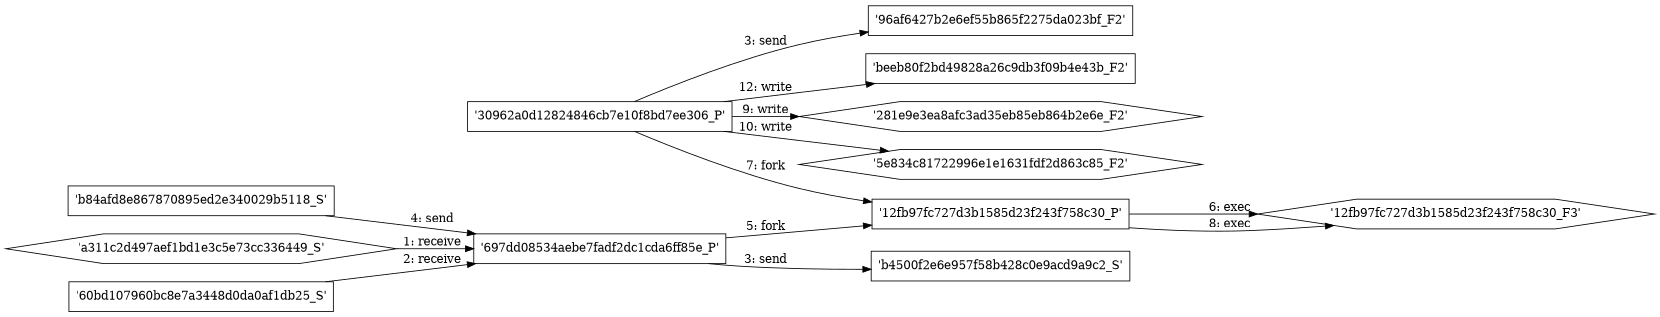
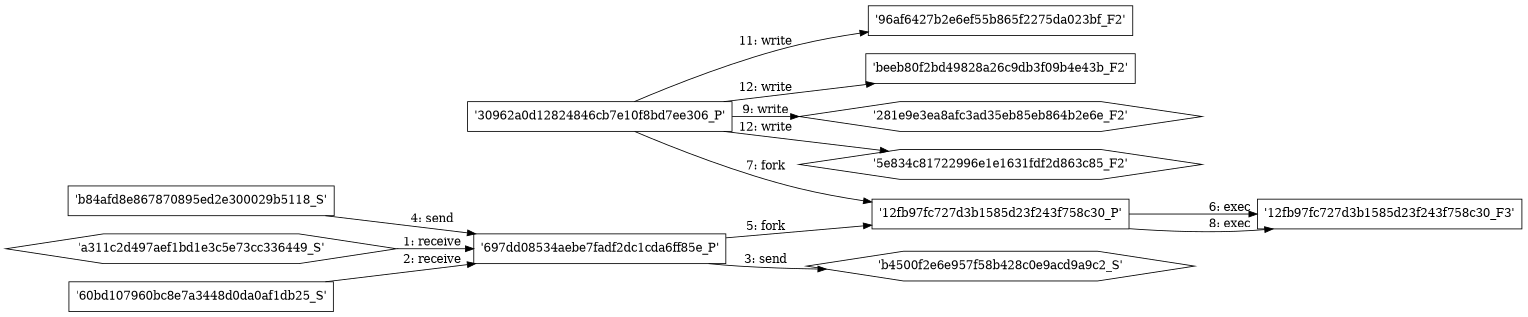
edge "'30962a0d12824846cb7e10f8bd7ee306_P'" -> "'96af6427b2e6ef55b865f2275da023bf_F2'": label "3: send" -> "11: write"
edge "'30962a0d12824846cb7e10f8bd7ee306_P'" -> "'5e834c81722996e1e1631fdf2d863c85_F2'": label "10: write" -> "12: write"
node "'b84afd8e867870895ed2e340029b5118_S'": label "'b84afd8e867870895ed2e340029b5118_S'" -> "'b84afd8e867870895ed2e300029b5118_S'"
node "'12fb97fc727d3b1585d23f243f758c30_F3'": shape hexagon -> box
node "'b4500f2e6e957f58b428c0e9acd9a9c2_S'": shape box -> hexagon
